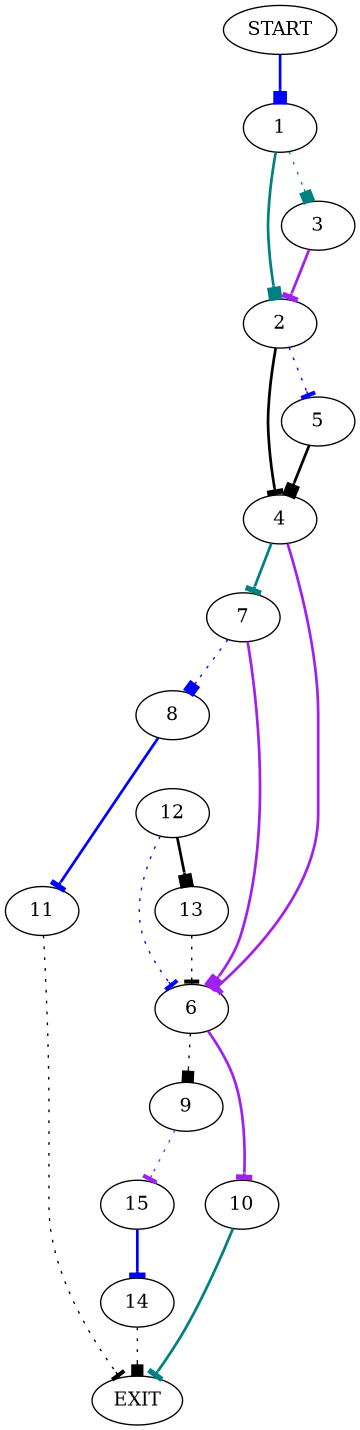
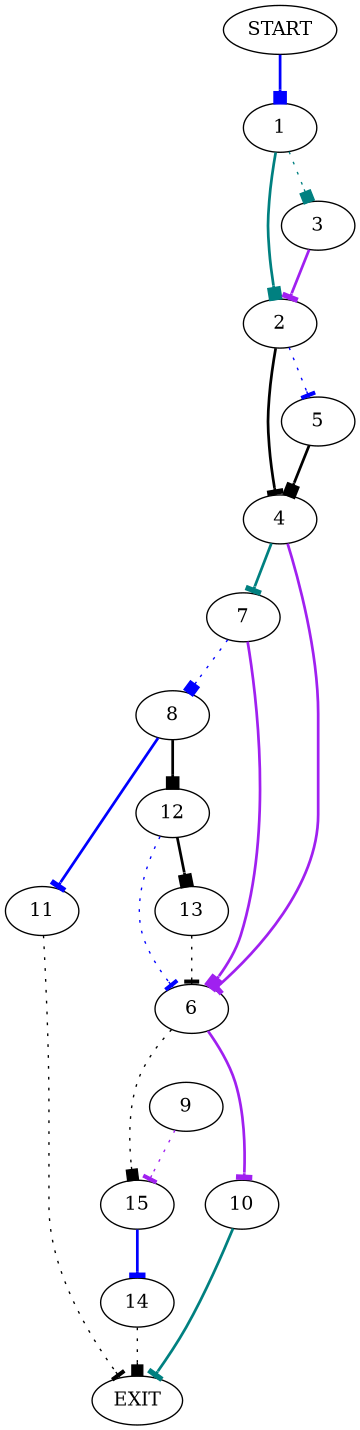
edge "8" -> "12": added
edge "6" -> "9": now "6" -> "15"
